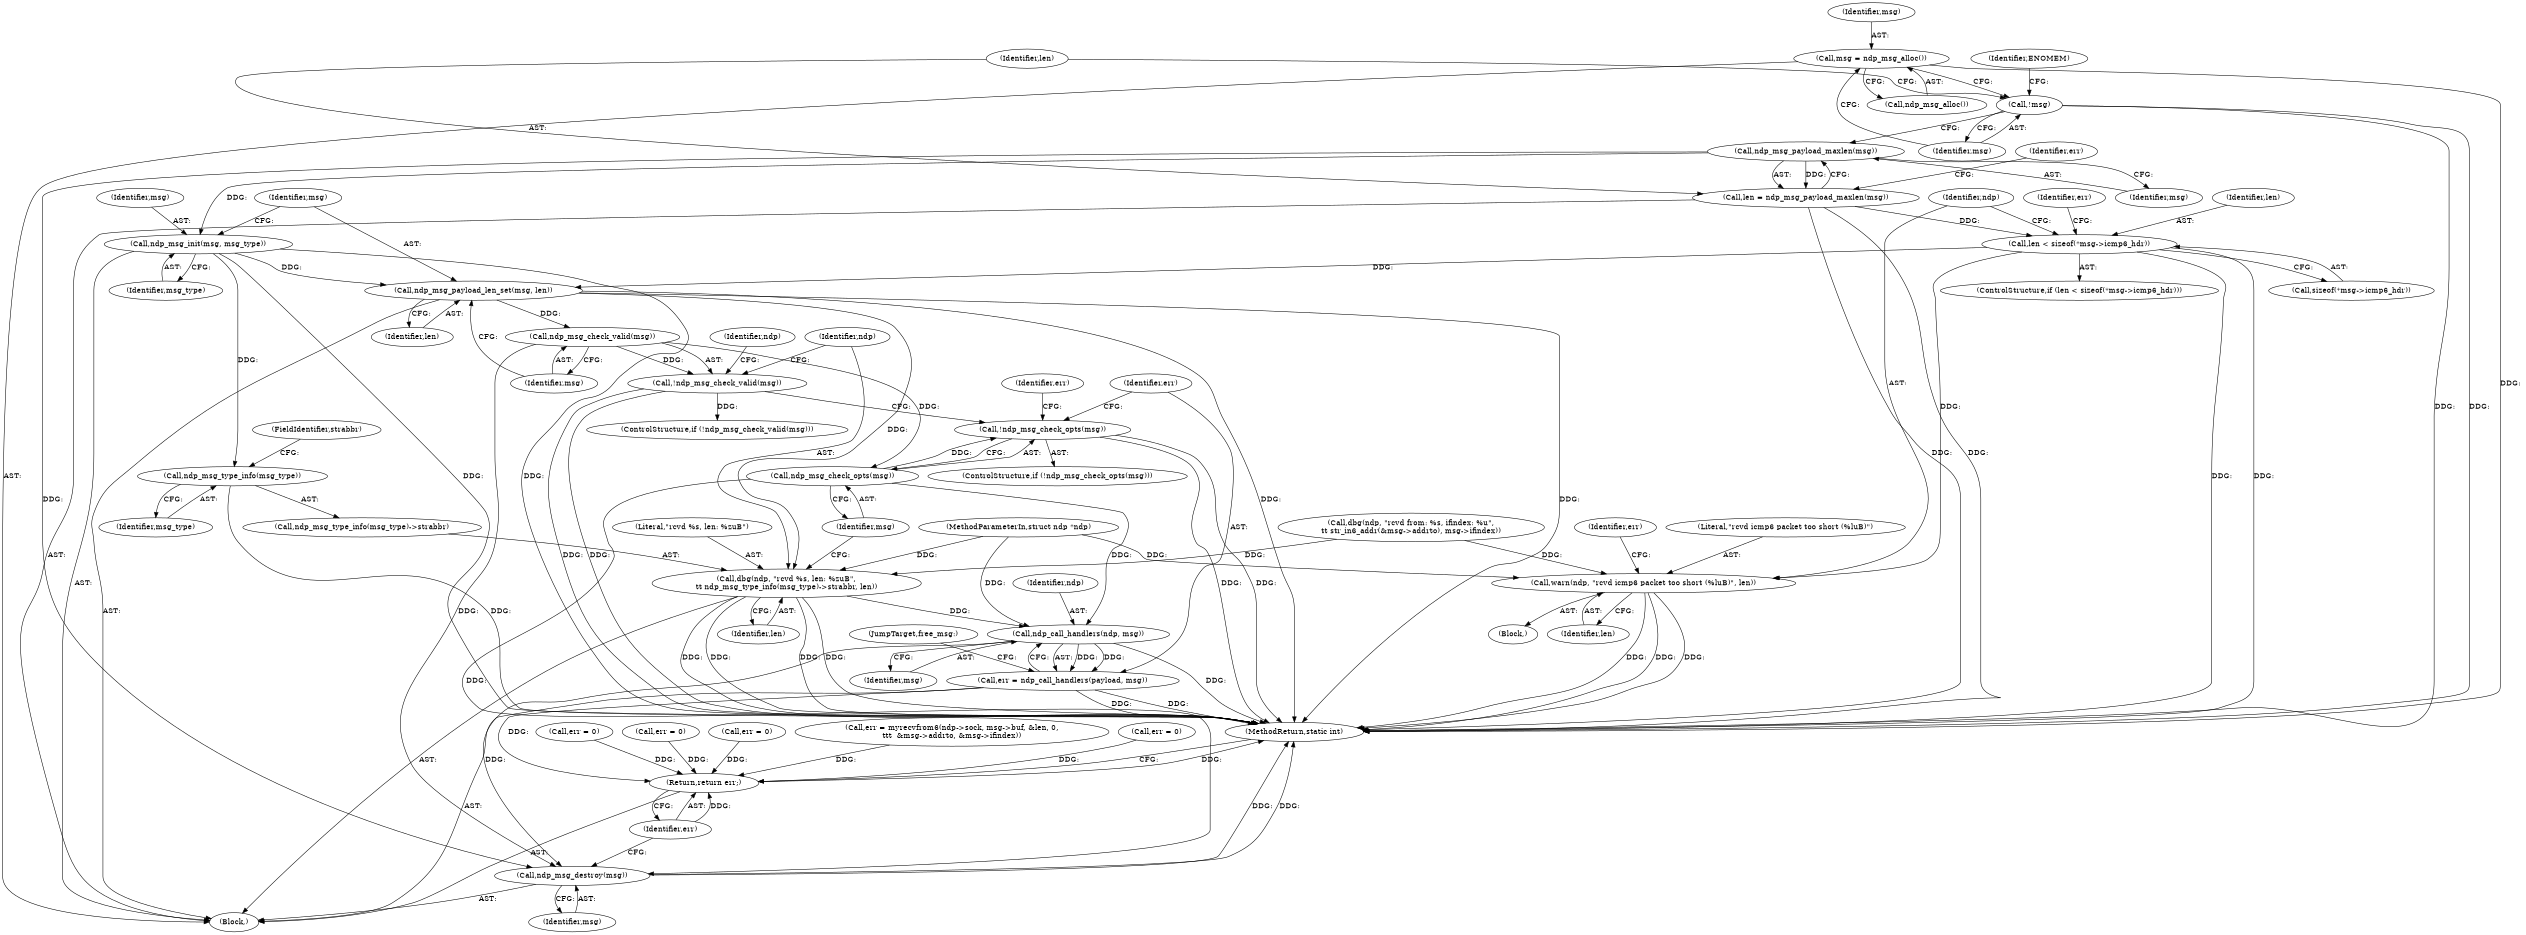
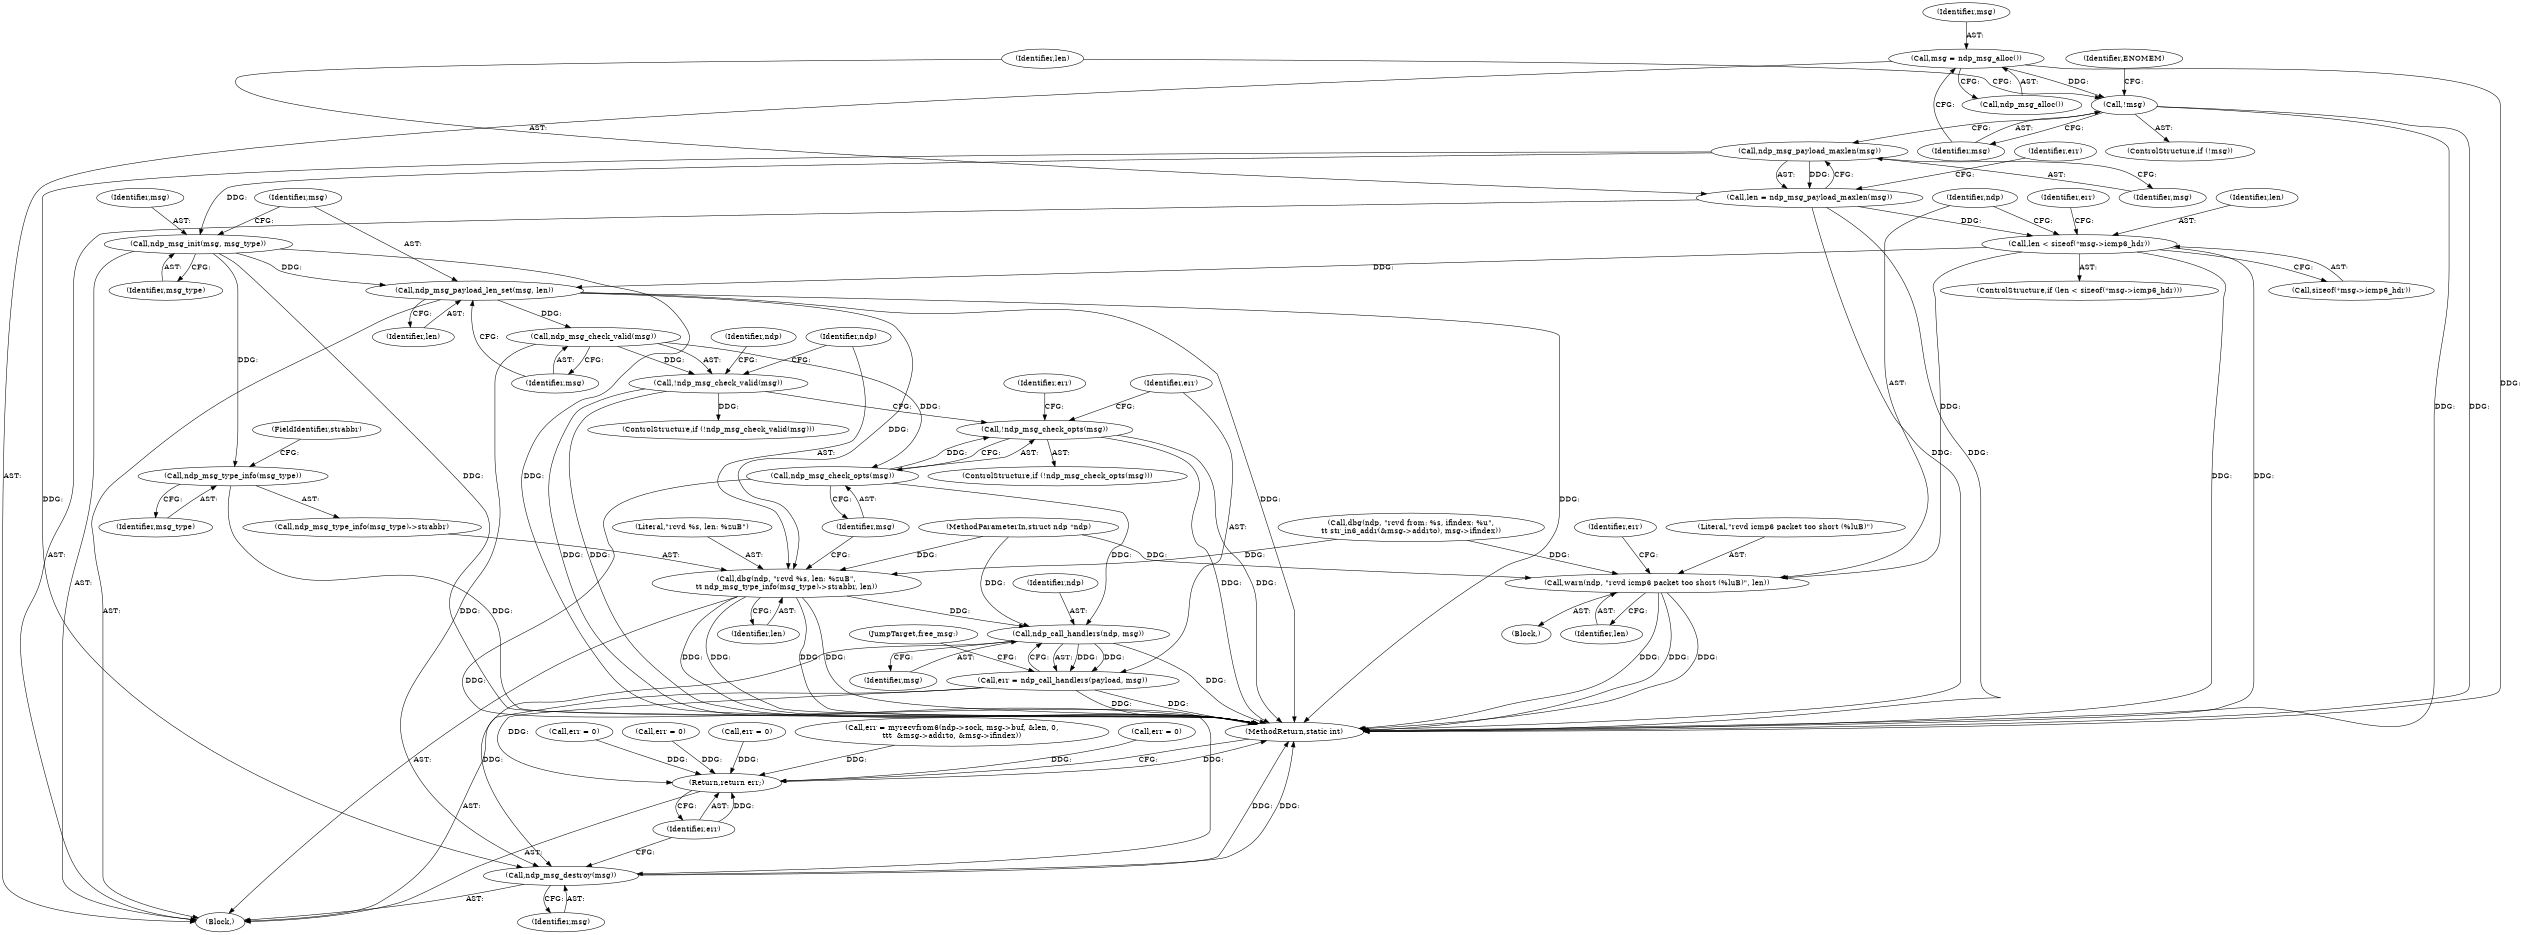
edge "(Call,msg = ndp_msg_alloc())" -> "(Call,!msg)": label "CFG: " -> "DDG: "
node "(ControlStructure,if (!msg))": added
